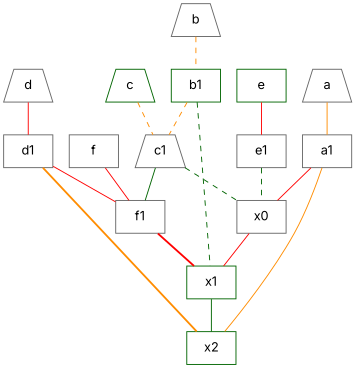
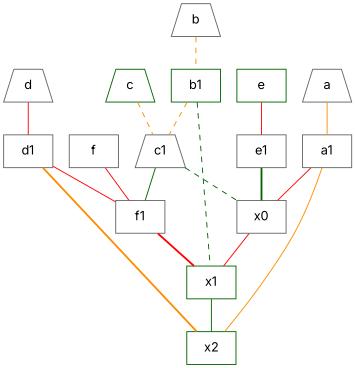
edge "e1" -- "x0": style dashed -> bold
